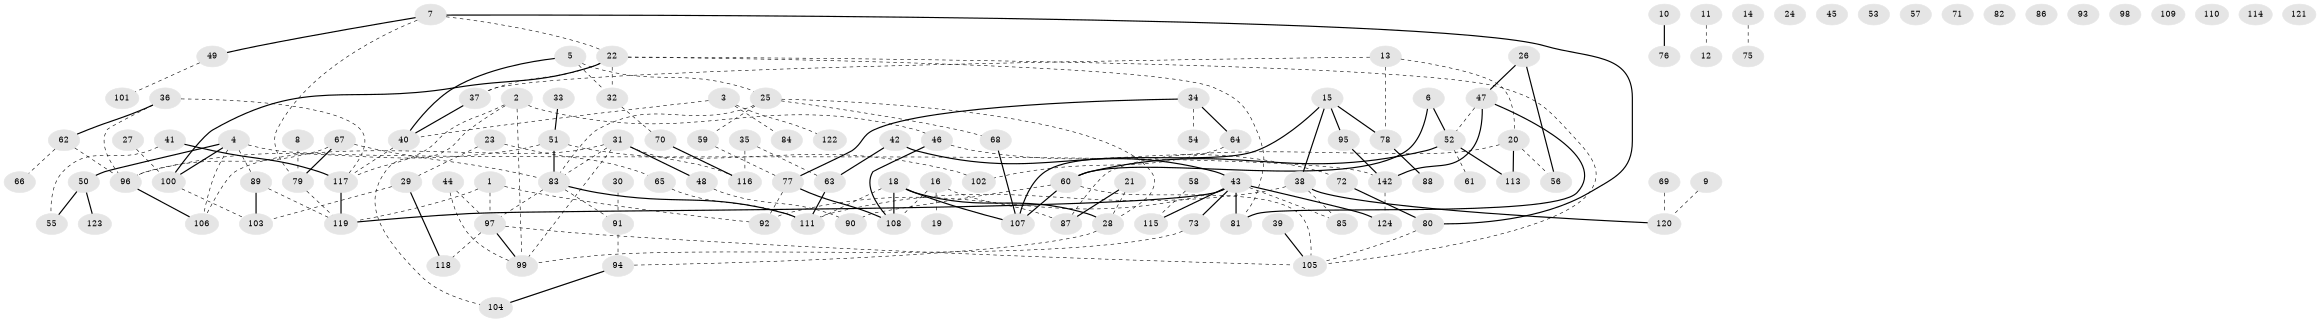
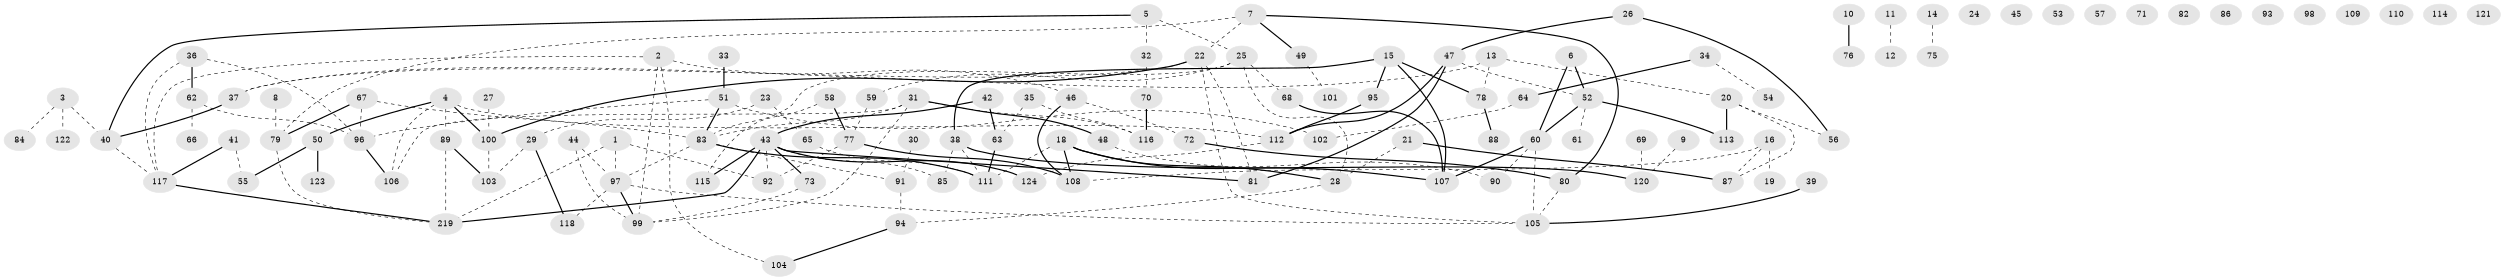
edge "22" -- "32": removed
edge "34" -- "77": now "58" -- "77"
node "142": label "142" -> "112"
node "119": label "119" -> "219"
